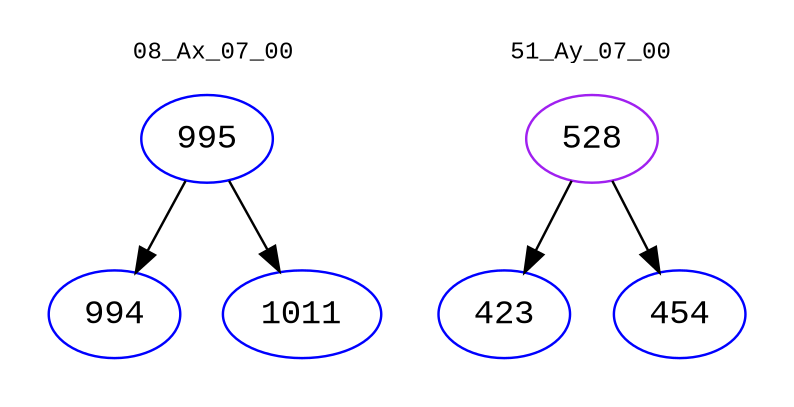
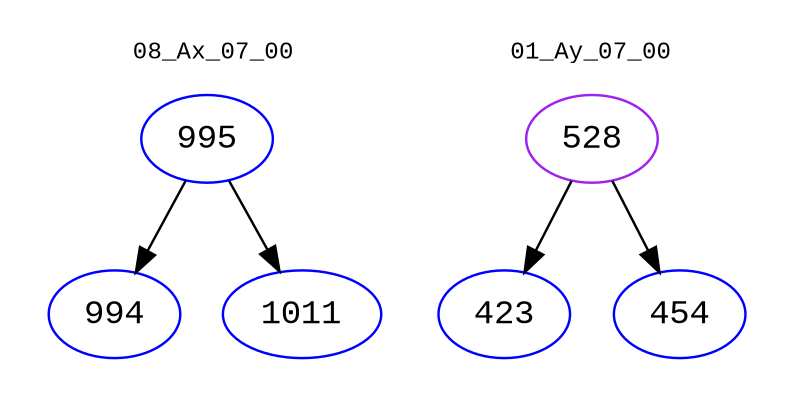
cluster "51_Ay_07_00": label "51_Ay_07_00" -> "01_Ay_07_00"
